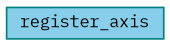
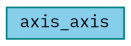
node "register_axis": label "register_axis" -> "axis_axis"
